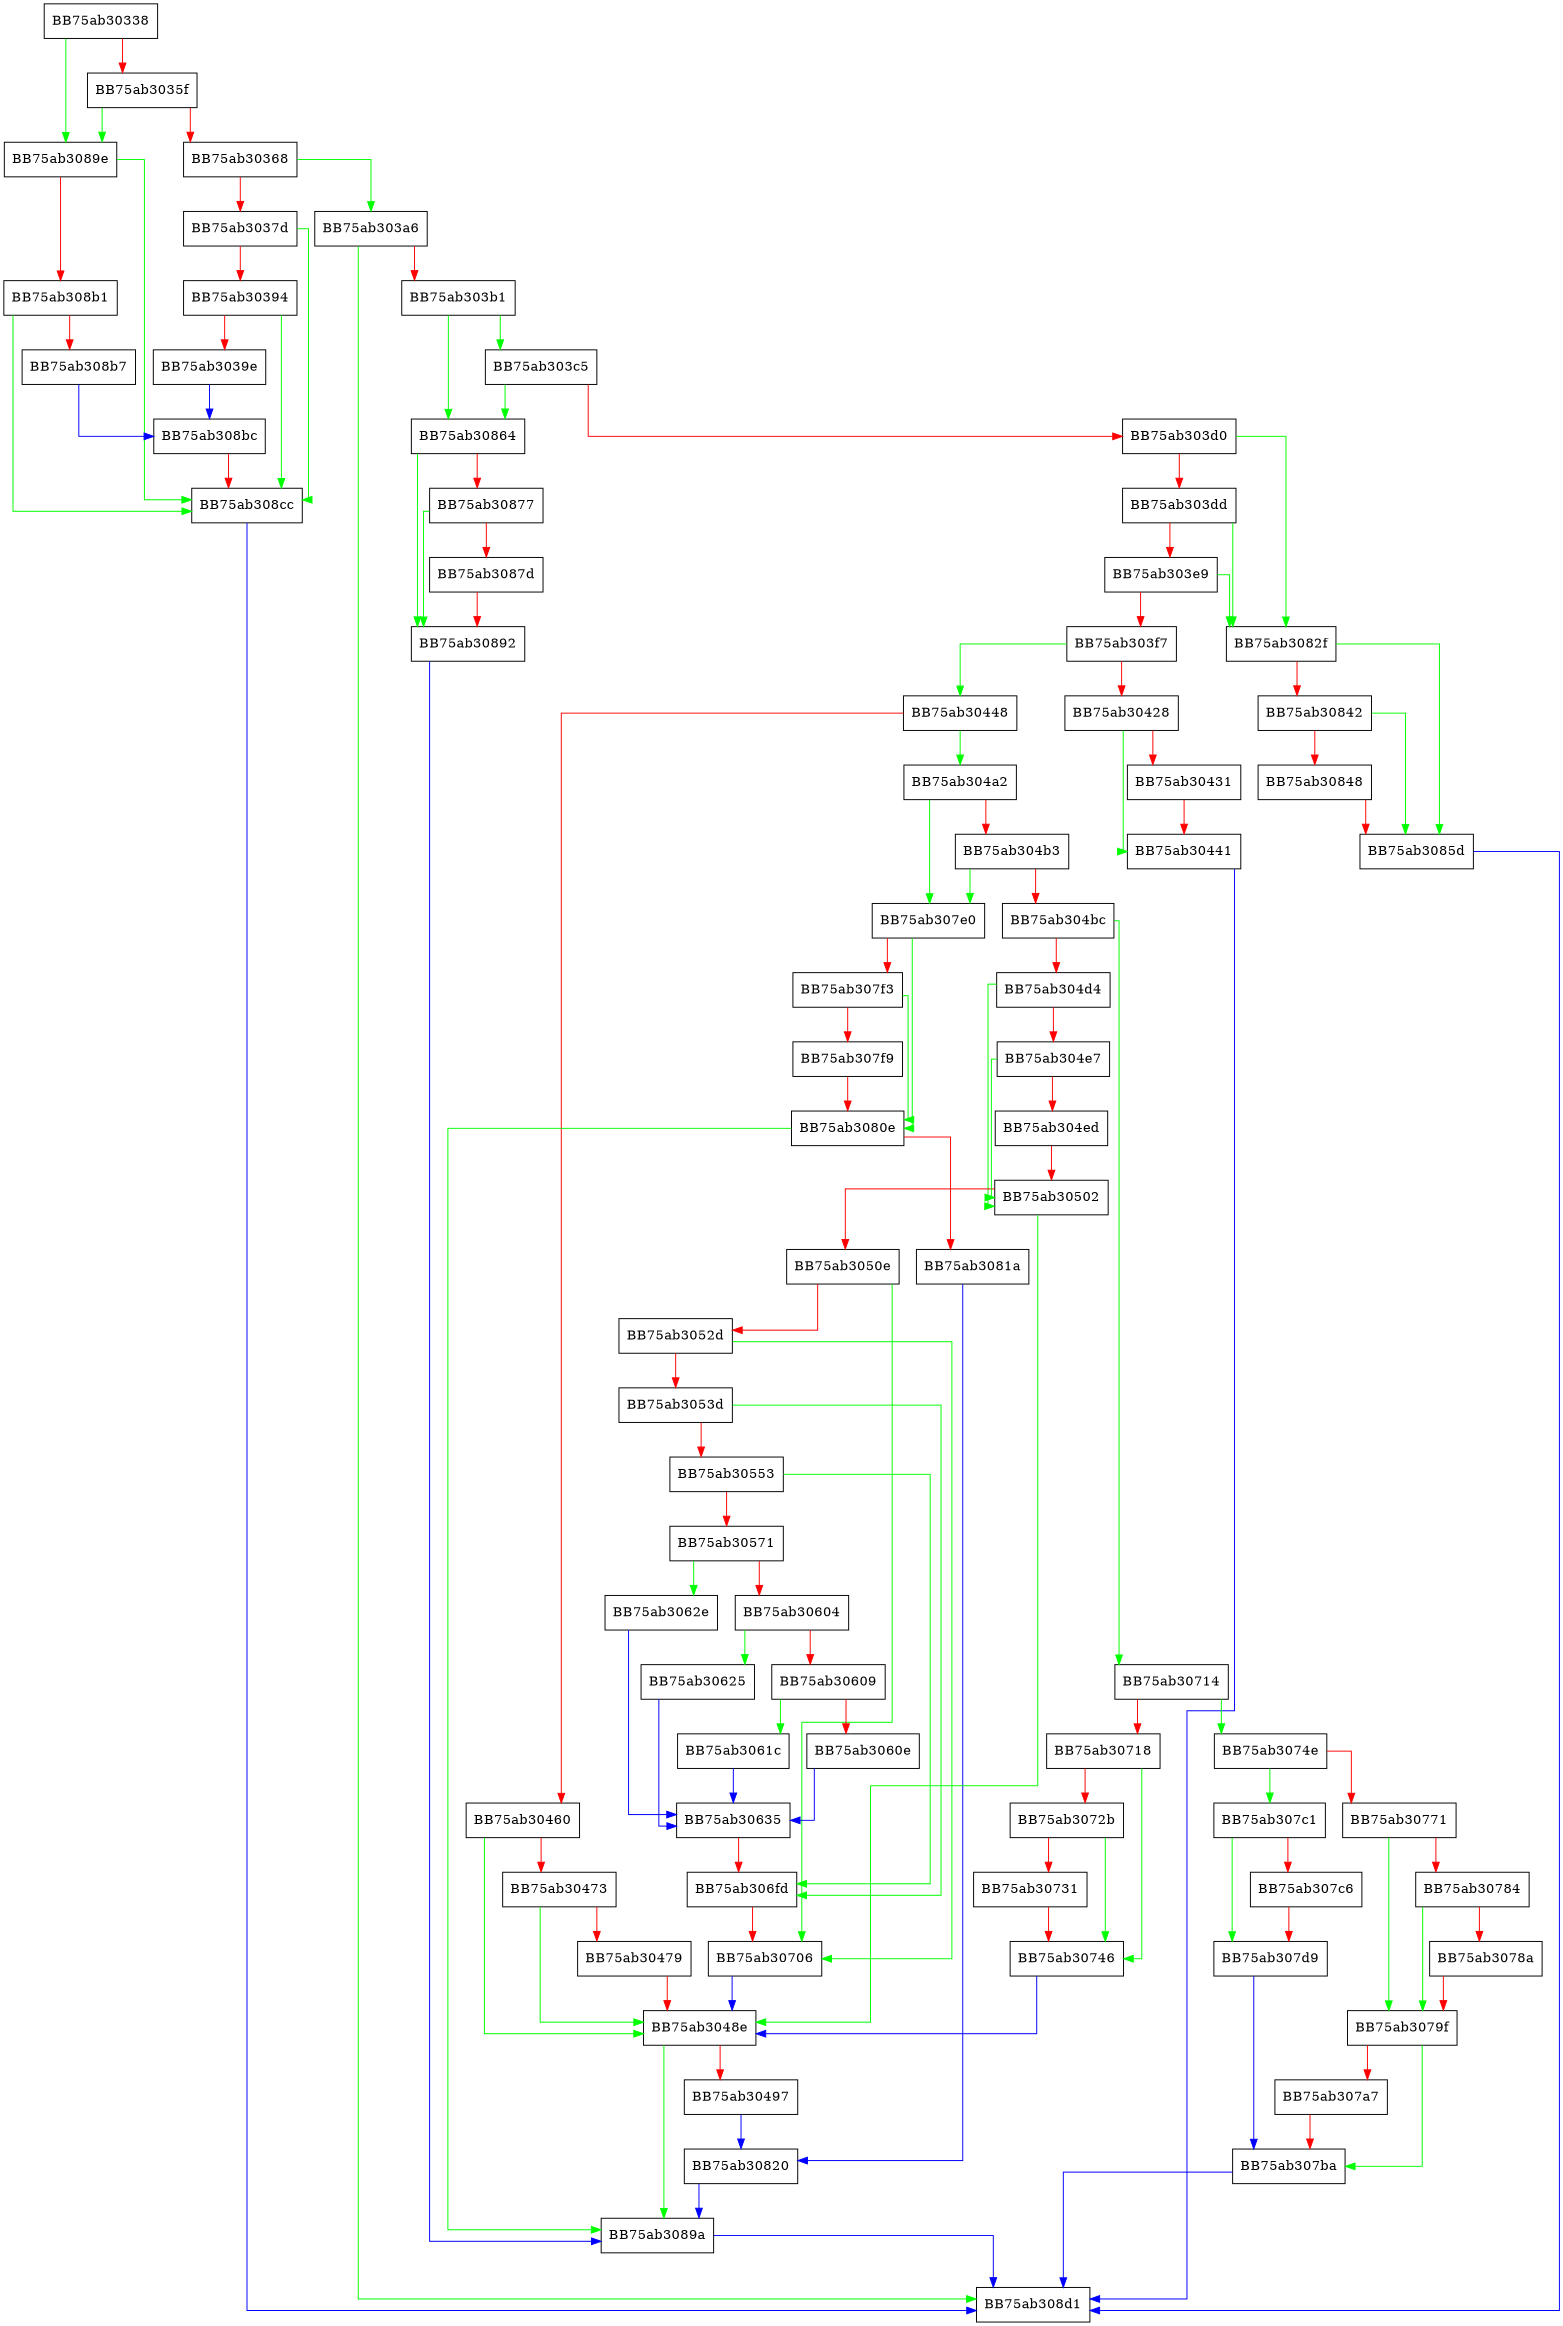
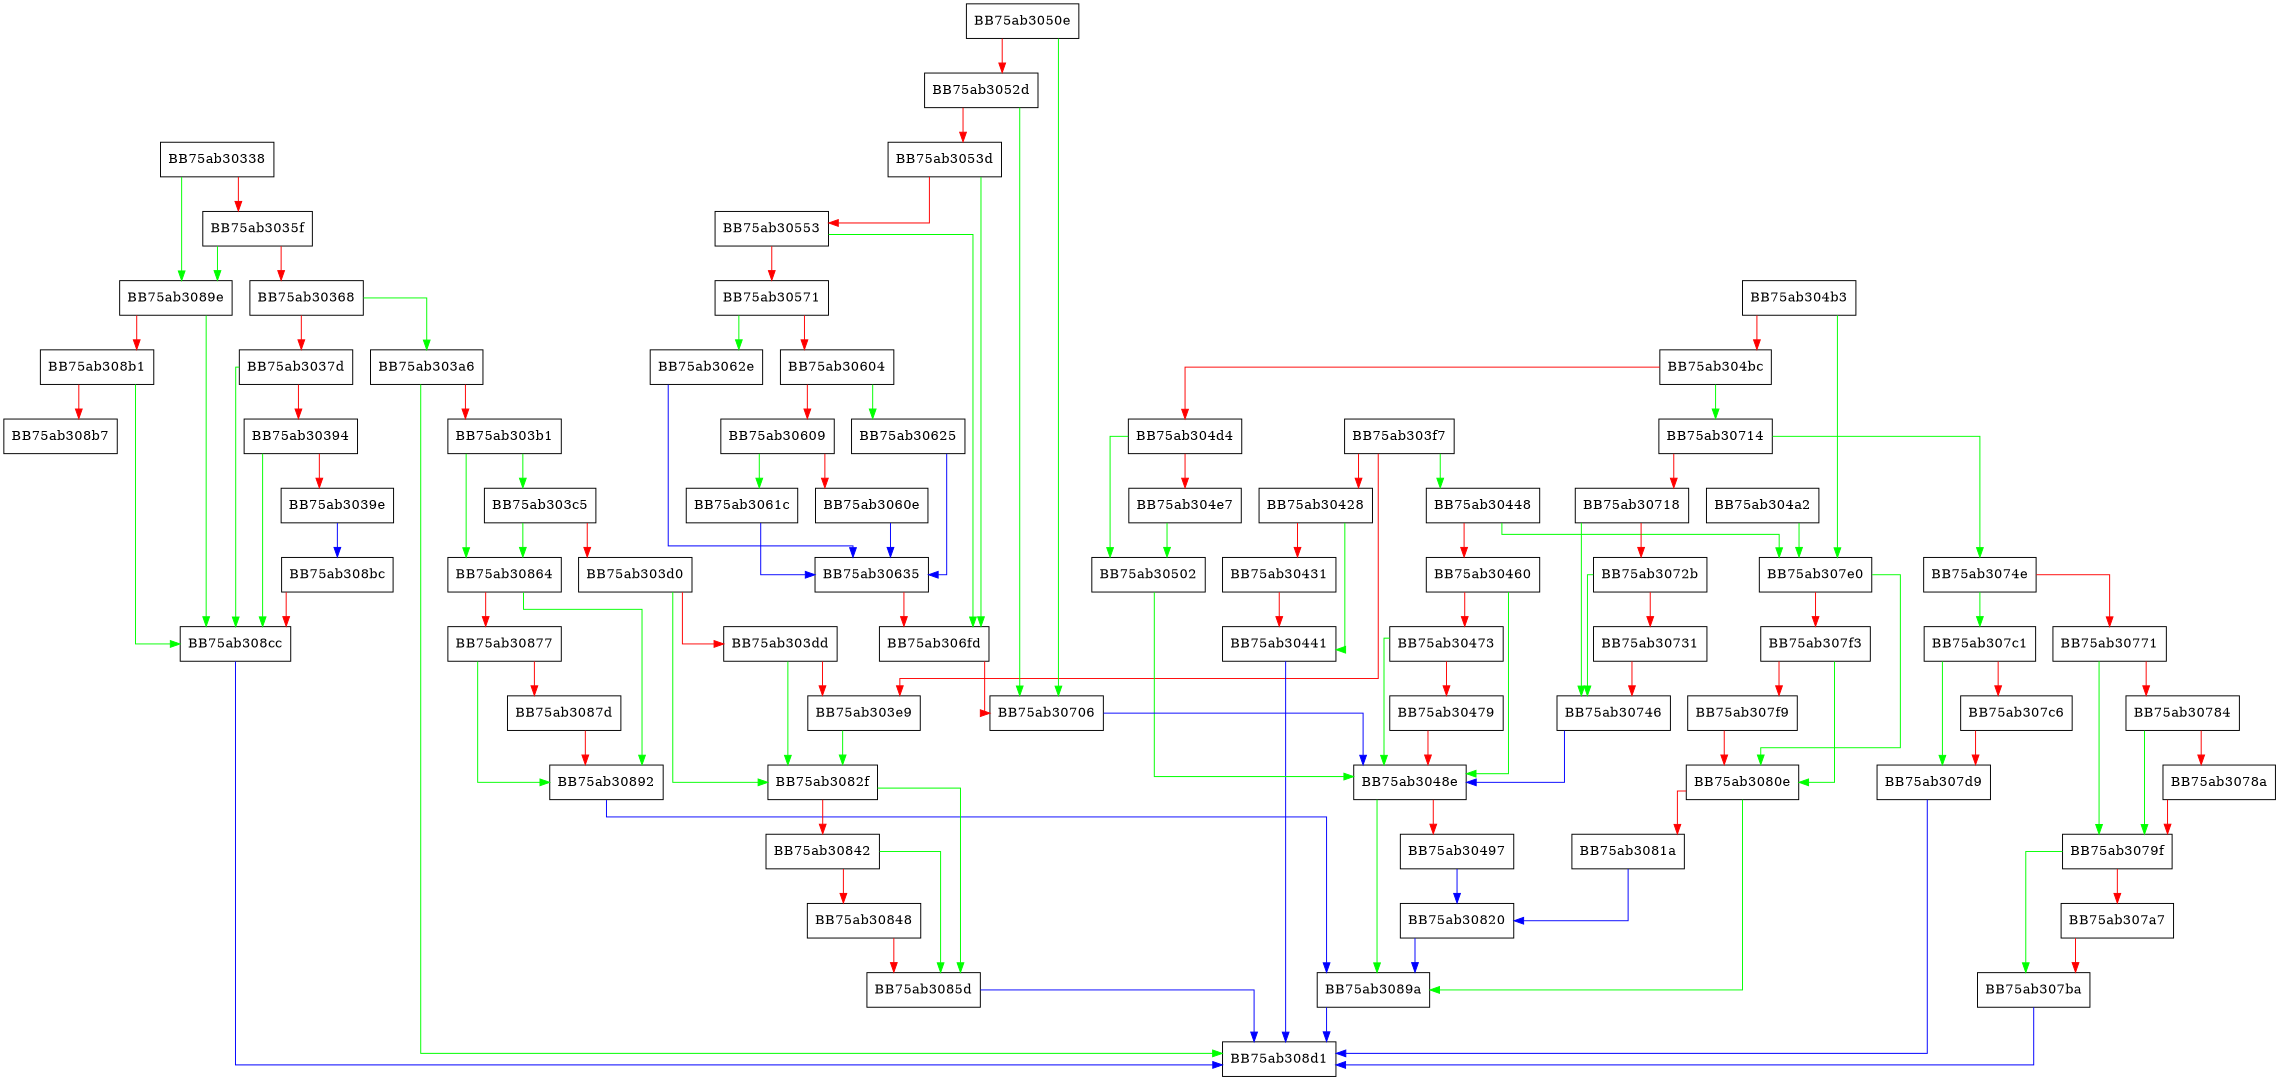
edge "BB75ab308b7" -> "BB75ab308bc": removed
edge "BB75ab303e9" -> "BB75ab303f7": reversed
edge "BB75ab30448" -> "BB75ab304a2": now "BB75ab30448" -> "BB75ab307e0"
edge "BB75ab304a2" -> "BB75ab304b3": removed
node "BB75ab304ed": removed
edge "BB75ab30502" -> "BB75ab3050e": removed
edge "BB75ab307d9" -> "BB75ab307ba": now "BB75ab307d9" -> "BB75ab308d1"
